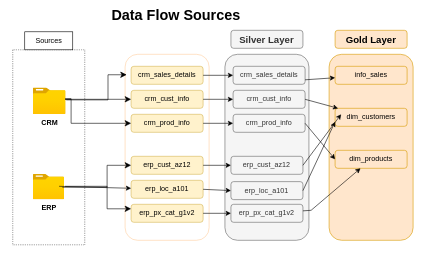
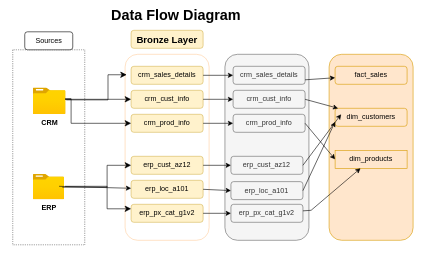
node "Data Flow Sources": label "Data Flow Sources" -> "Data Flow Diagram"
node "Bronze Layer": added
node "Silver Layer": removed
node "Gold Layer": removed
node "Sources": shape rectangle -> rounded rectangle
node "info_sales": label "info_sales" -> "fact_sales"
node "dim_products": shape rounded rectangle -> rectangle
